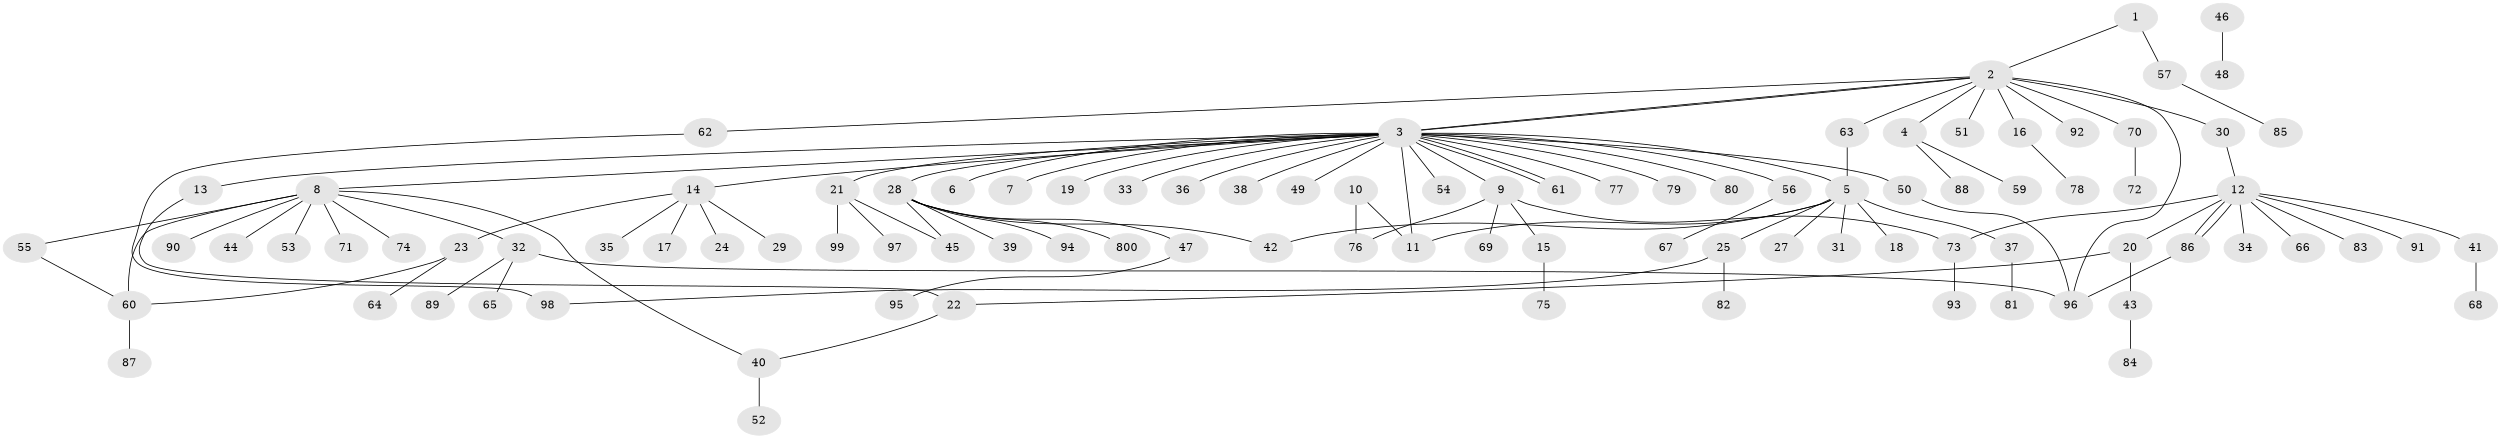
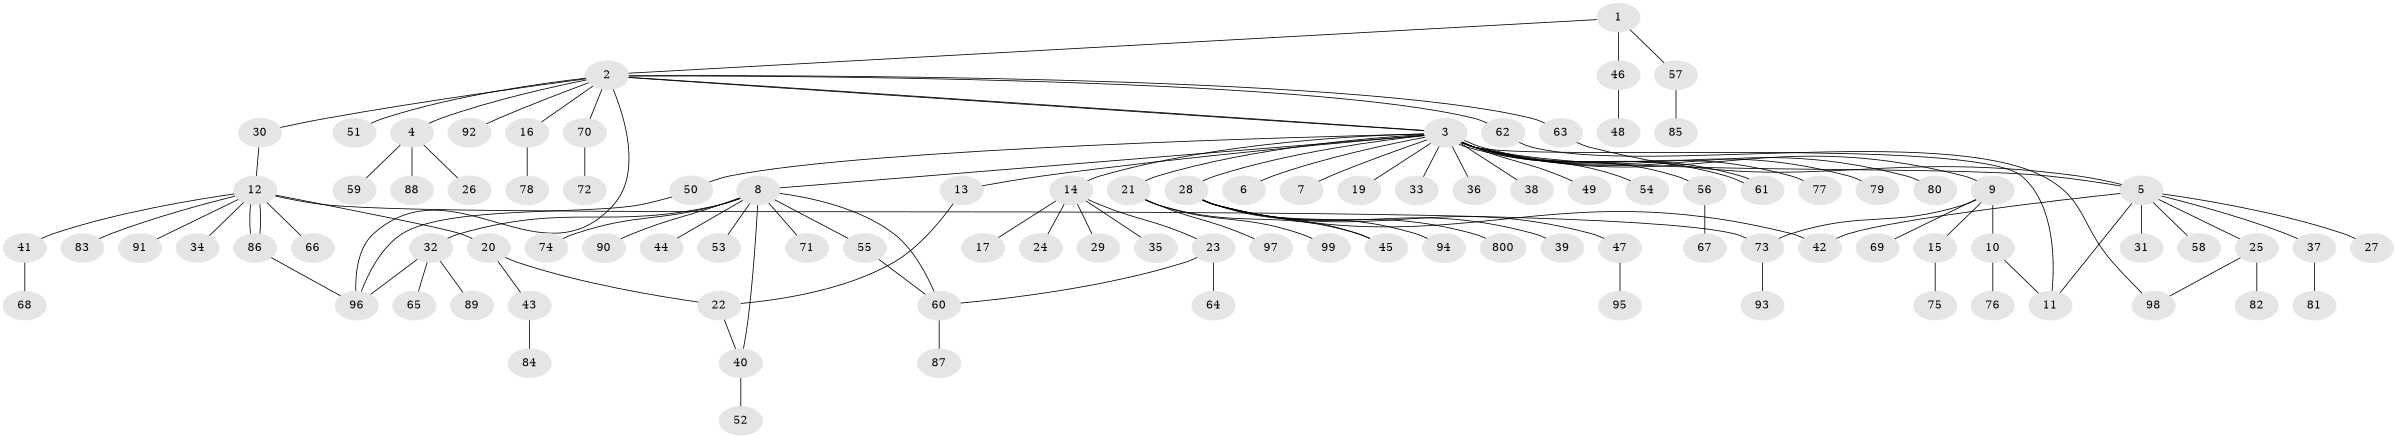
edge "1" -- "46": added
node "26": added
edge "9" -- "76": now "9" -- "10"
node "18": label "18" -> "58"
